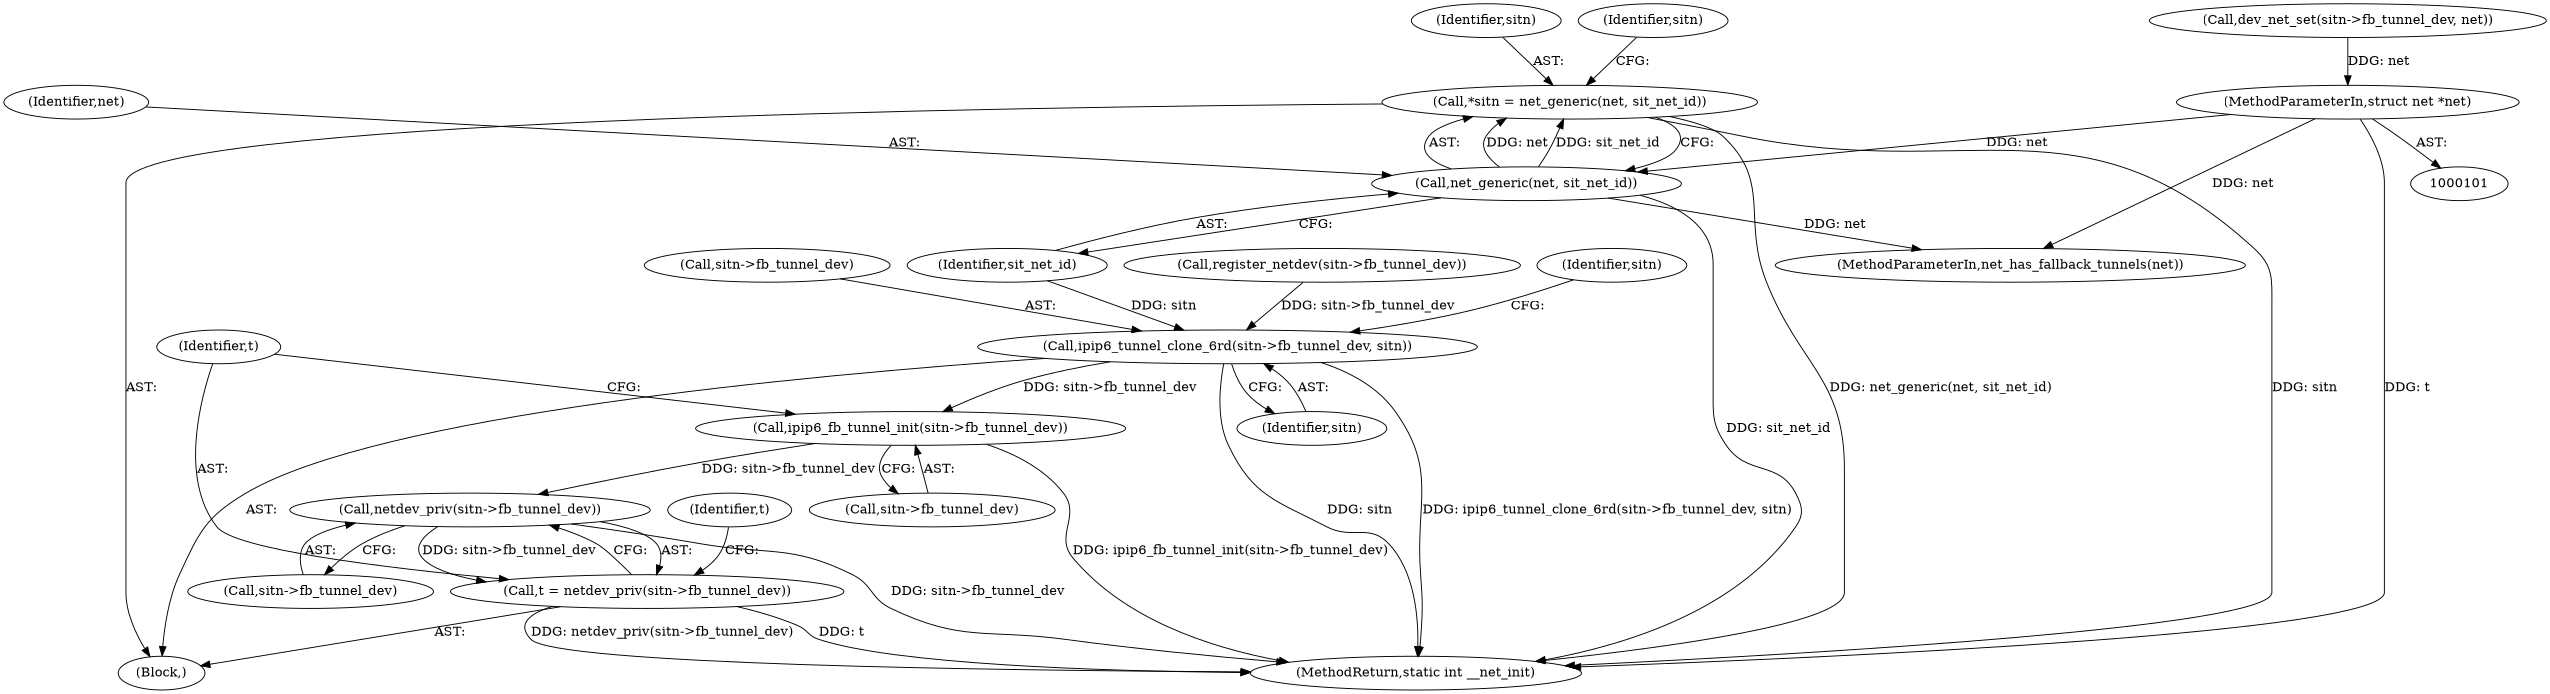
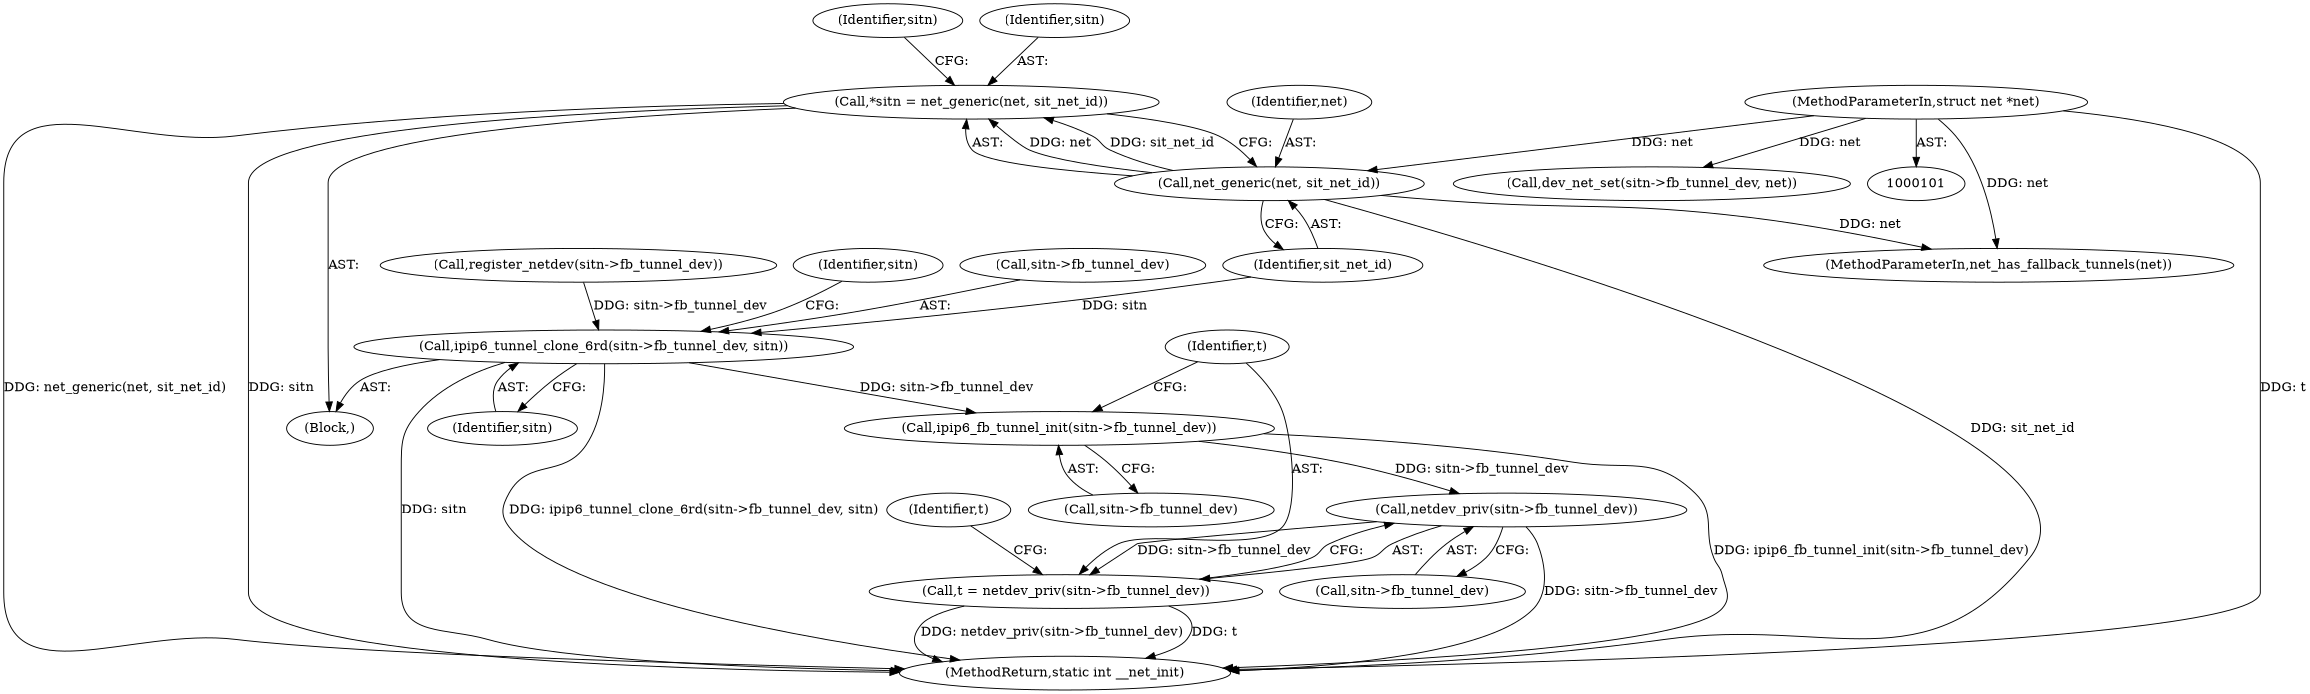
edge "(Call,dev_net_set(sitn->fb_tunnel_dev, net))" -> "(MethodParameterIn,struct net *net)": reversed
edge "(Call,t = netdev_priv(sitn->fb_tunnel_dev))" -> "(Block,)": removed, label "AST:"
